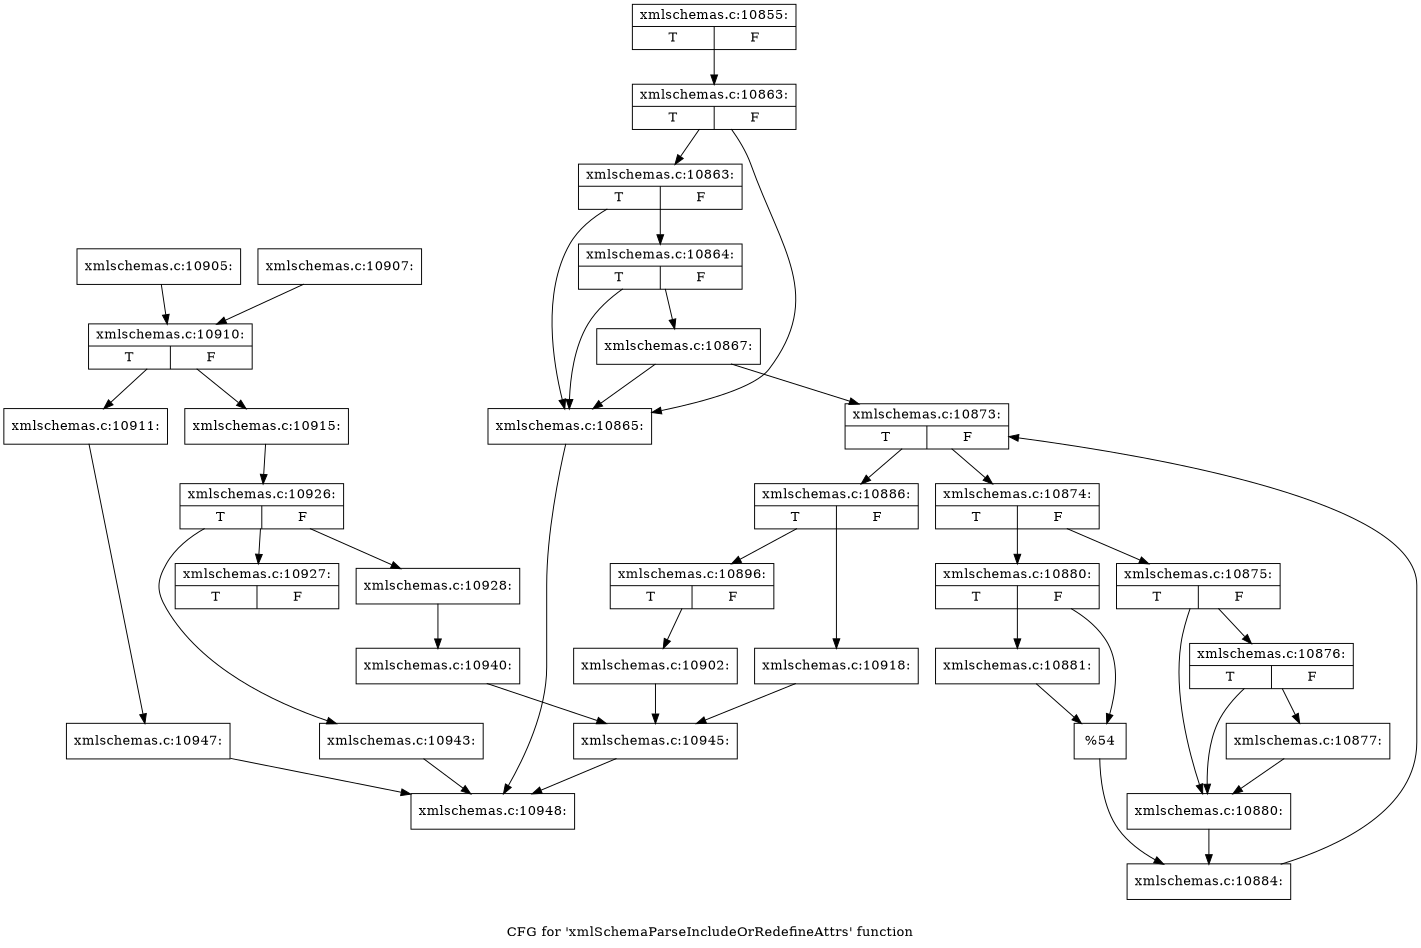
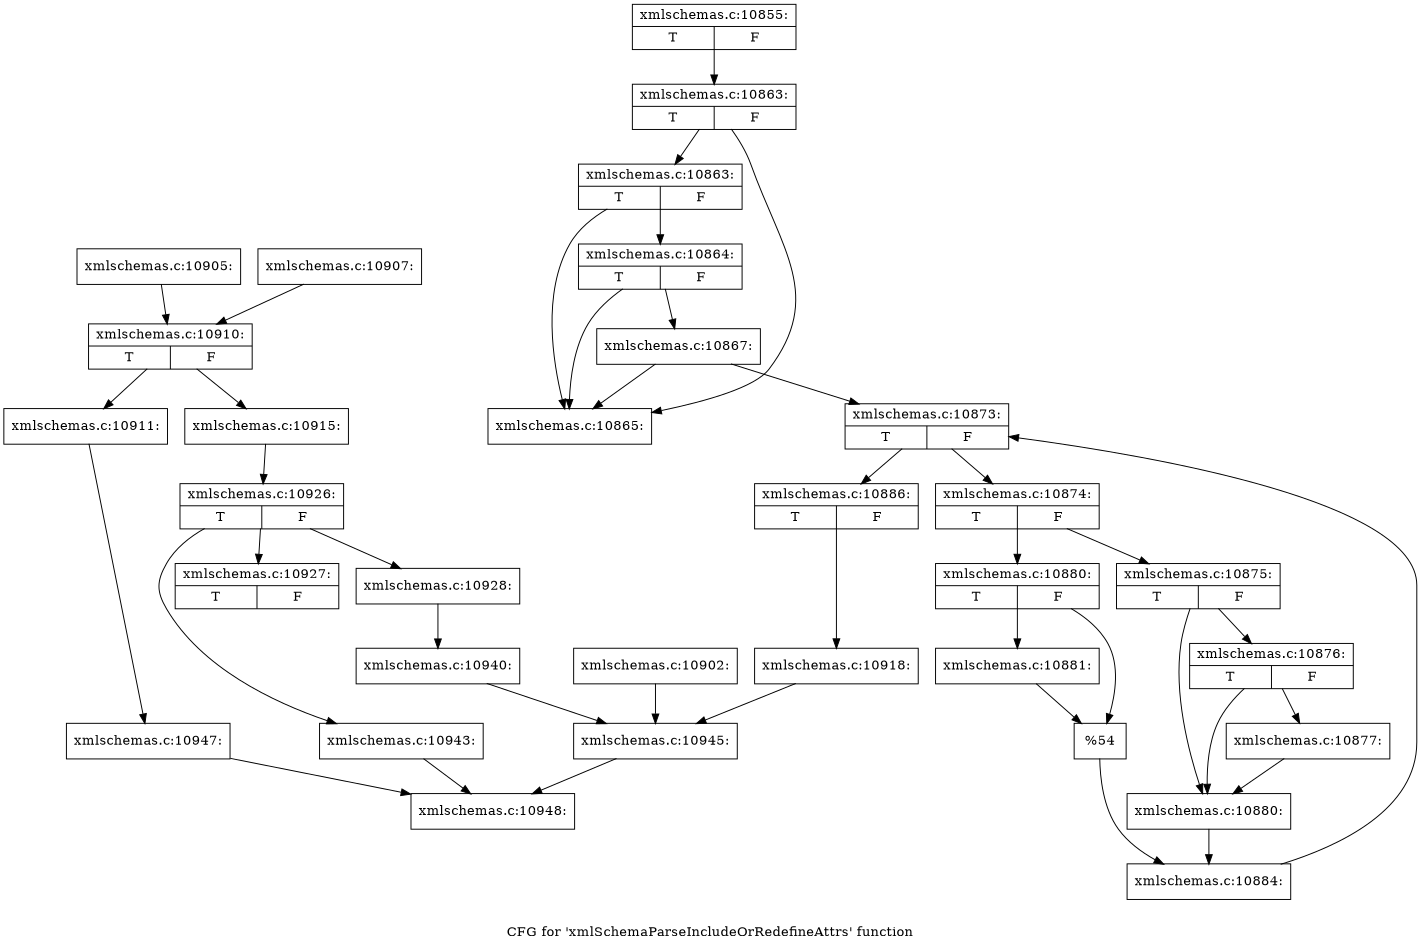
node "xmlschemas.c:10896:": removed
edge "xmlschemas.c:10865:" -> "xmlschemas.c:10948:": removed
